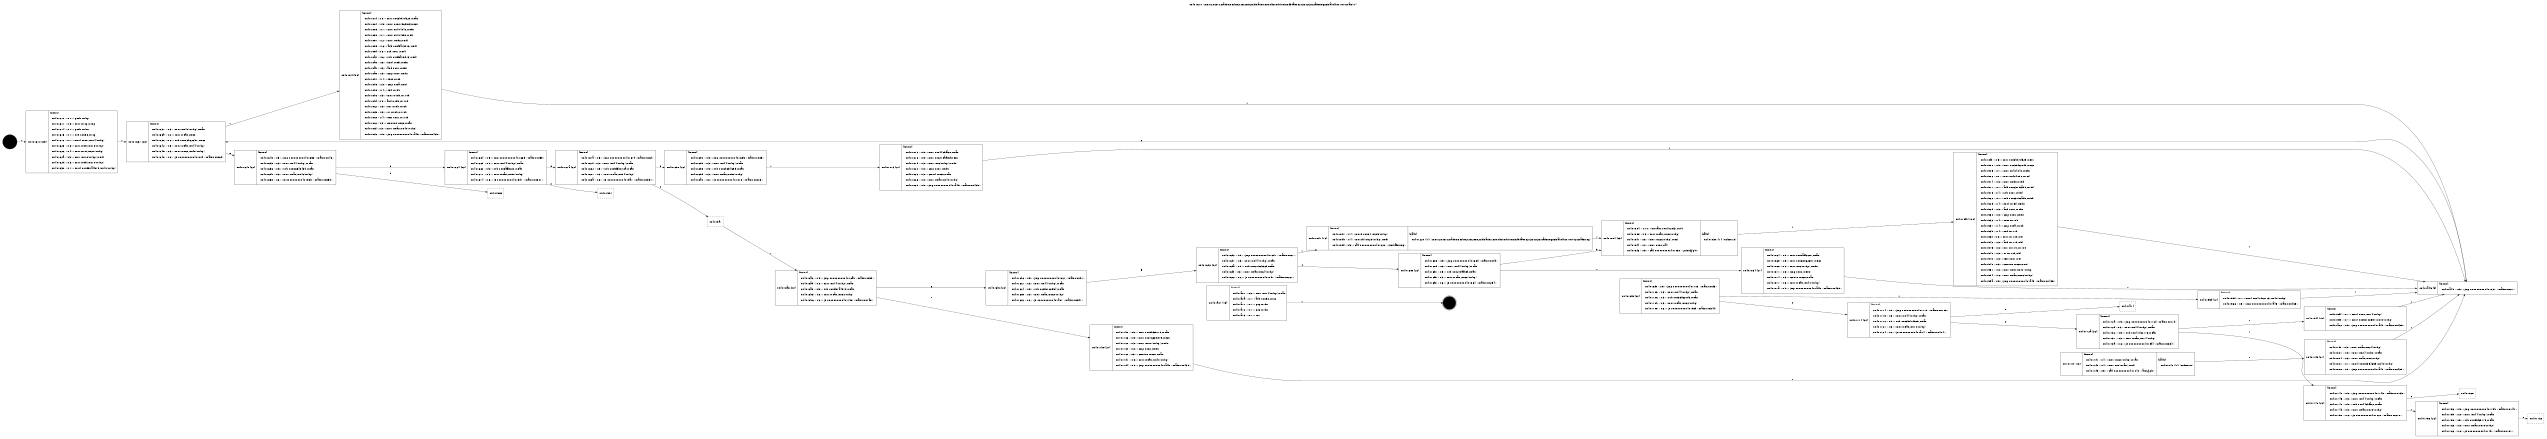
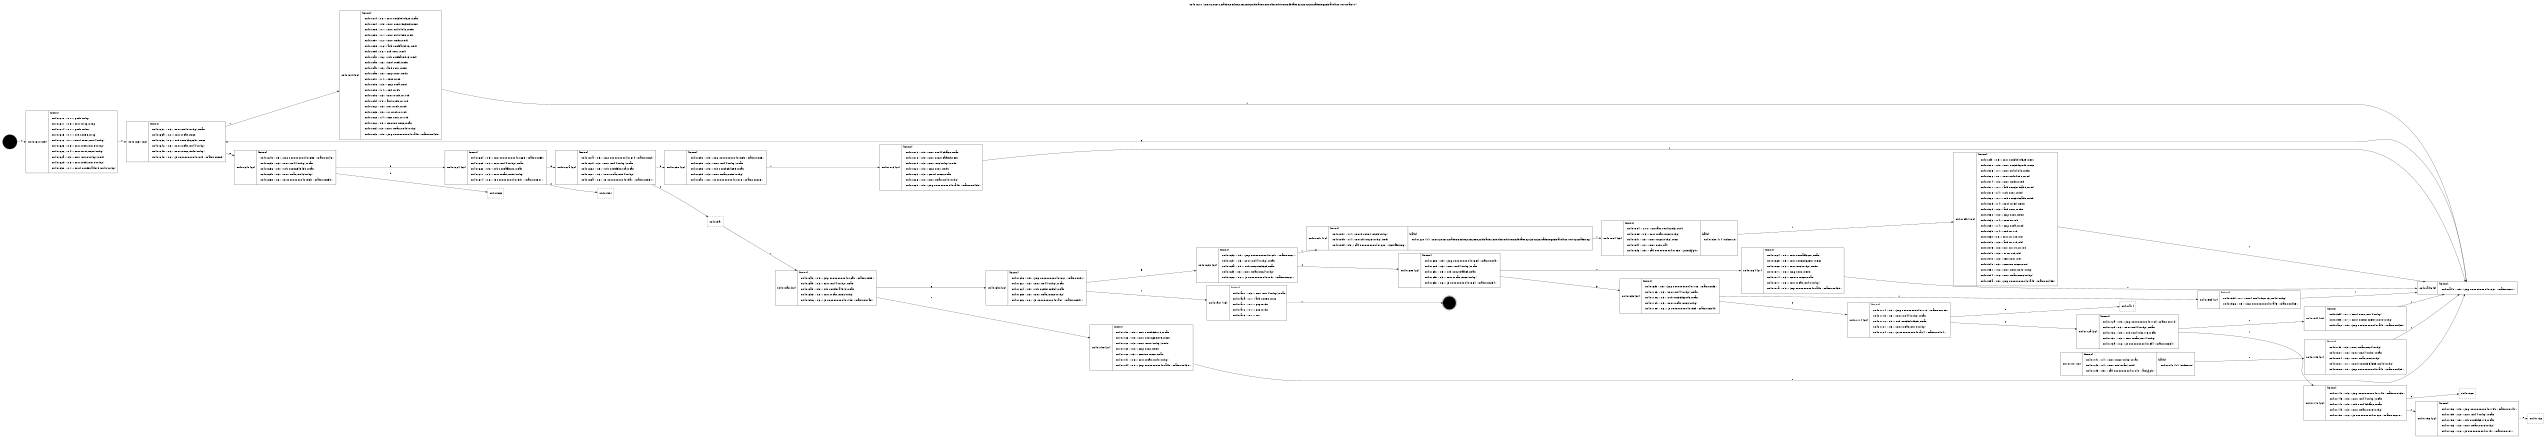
edge "0x4016e8 [22]" -> "0x4018e4 [23]": now "0x4016e8 [22]" -> "0x4016fe [22]"
edge "0x4016bc [22]" -> "0x401a07 [13]": added, label "1"
